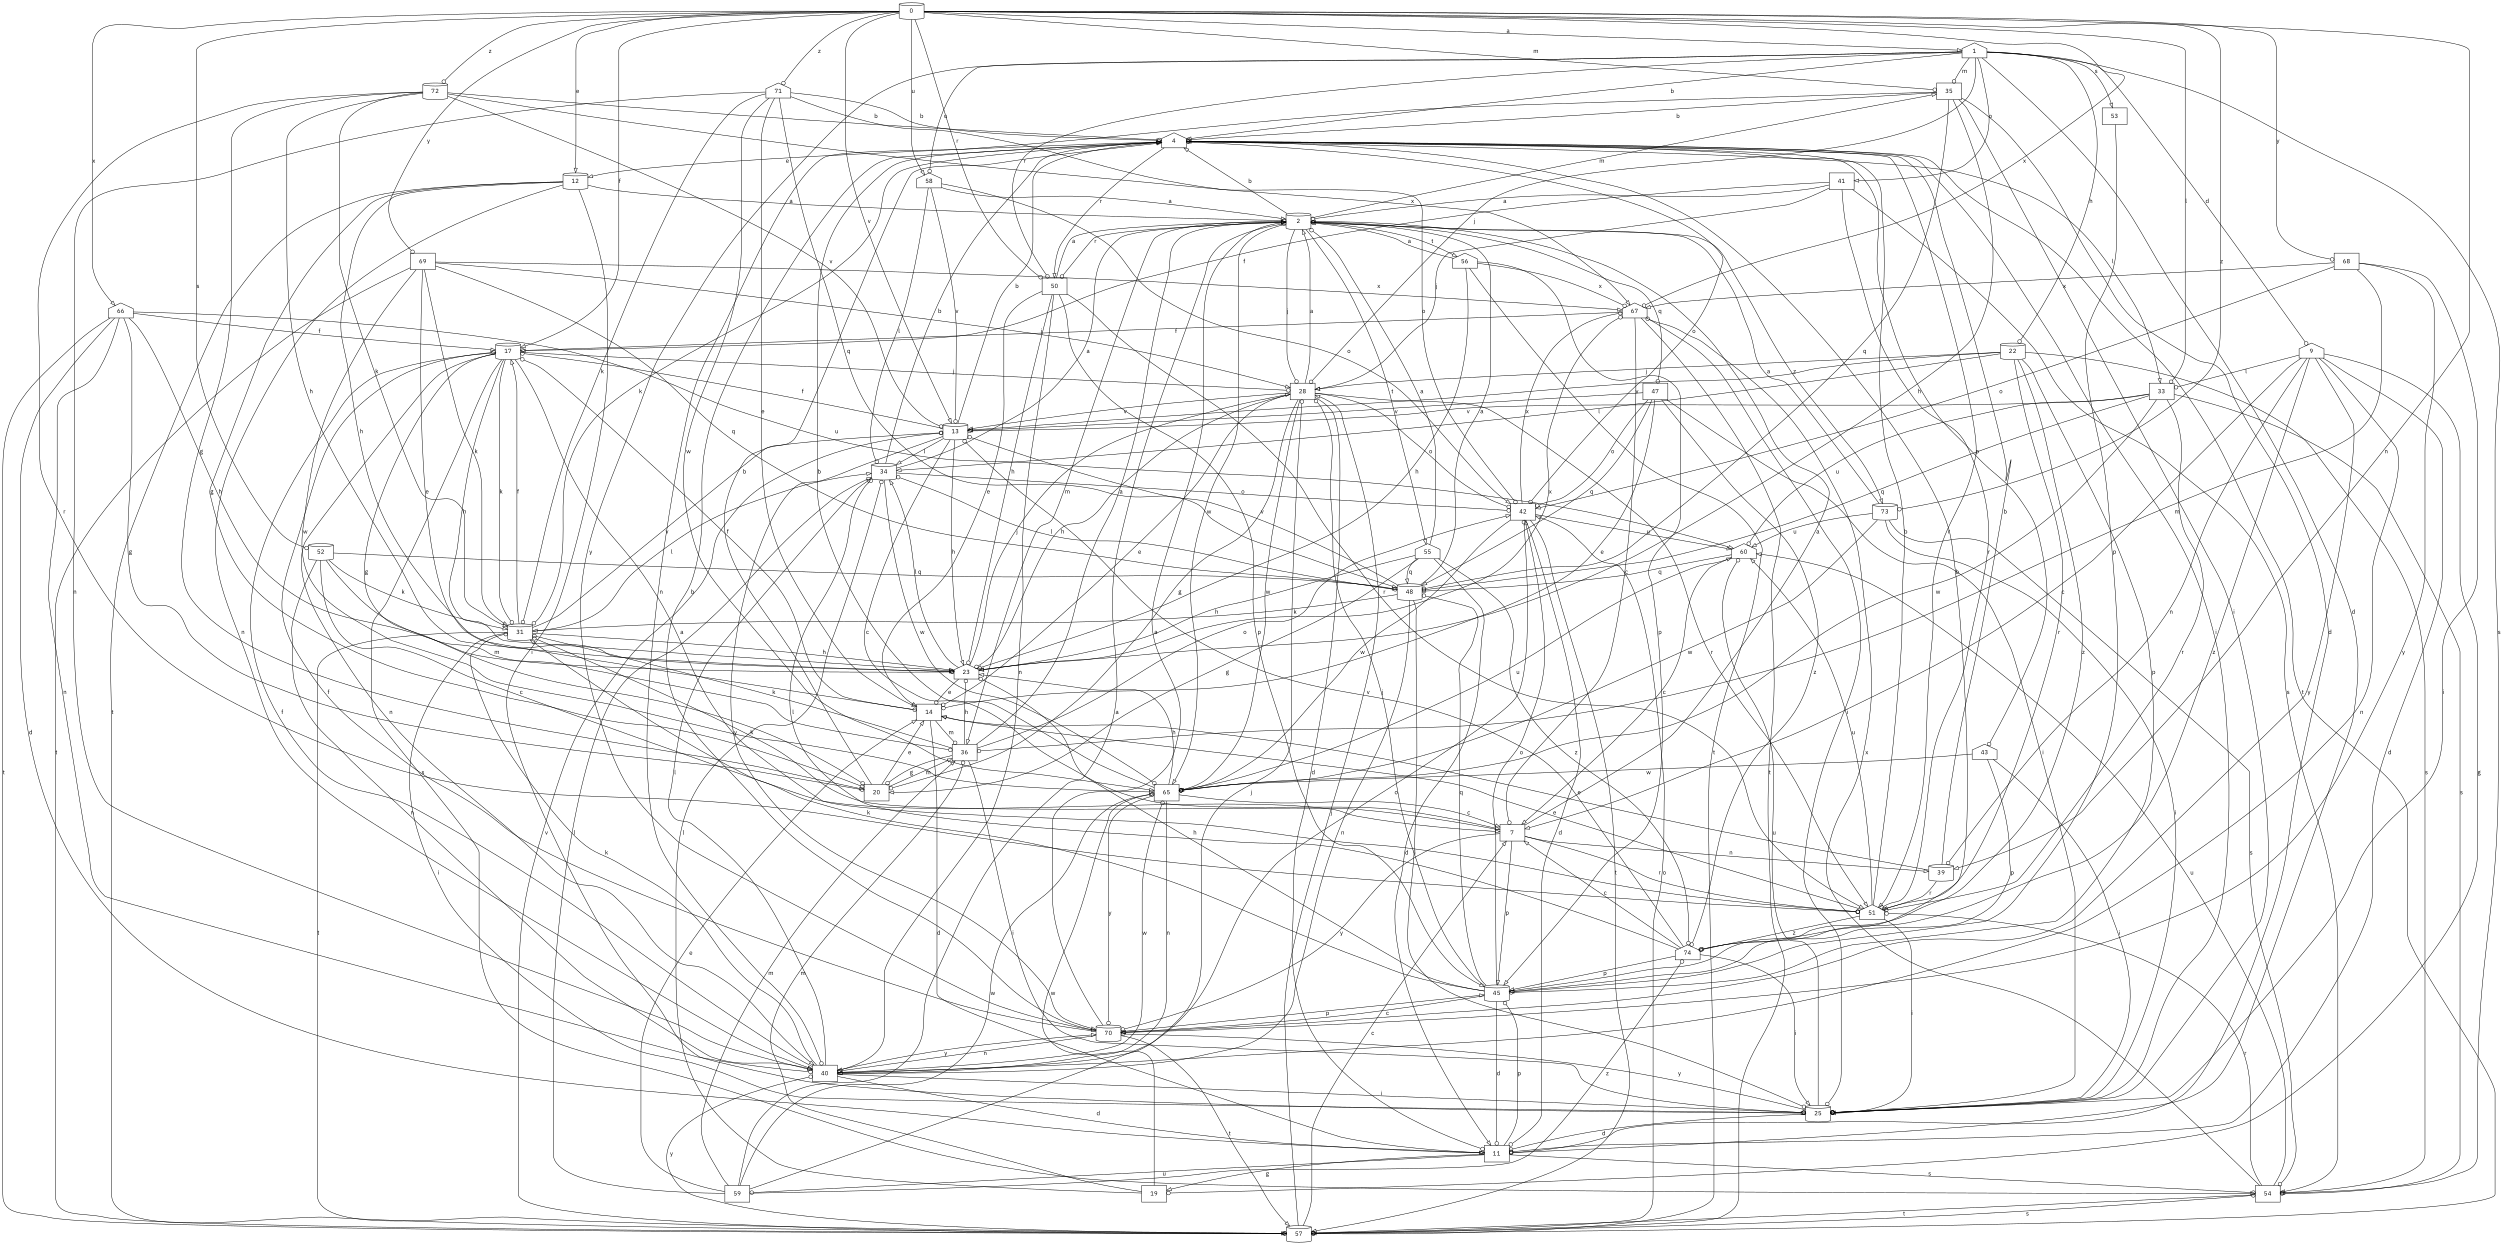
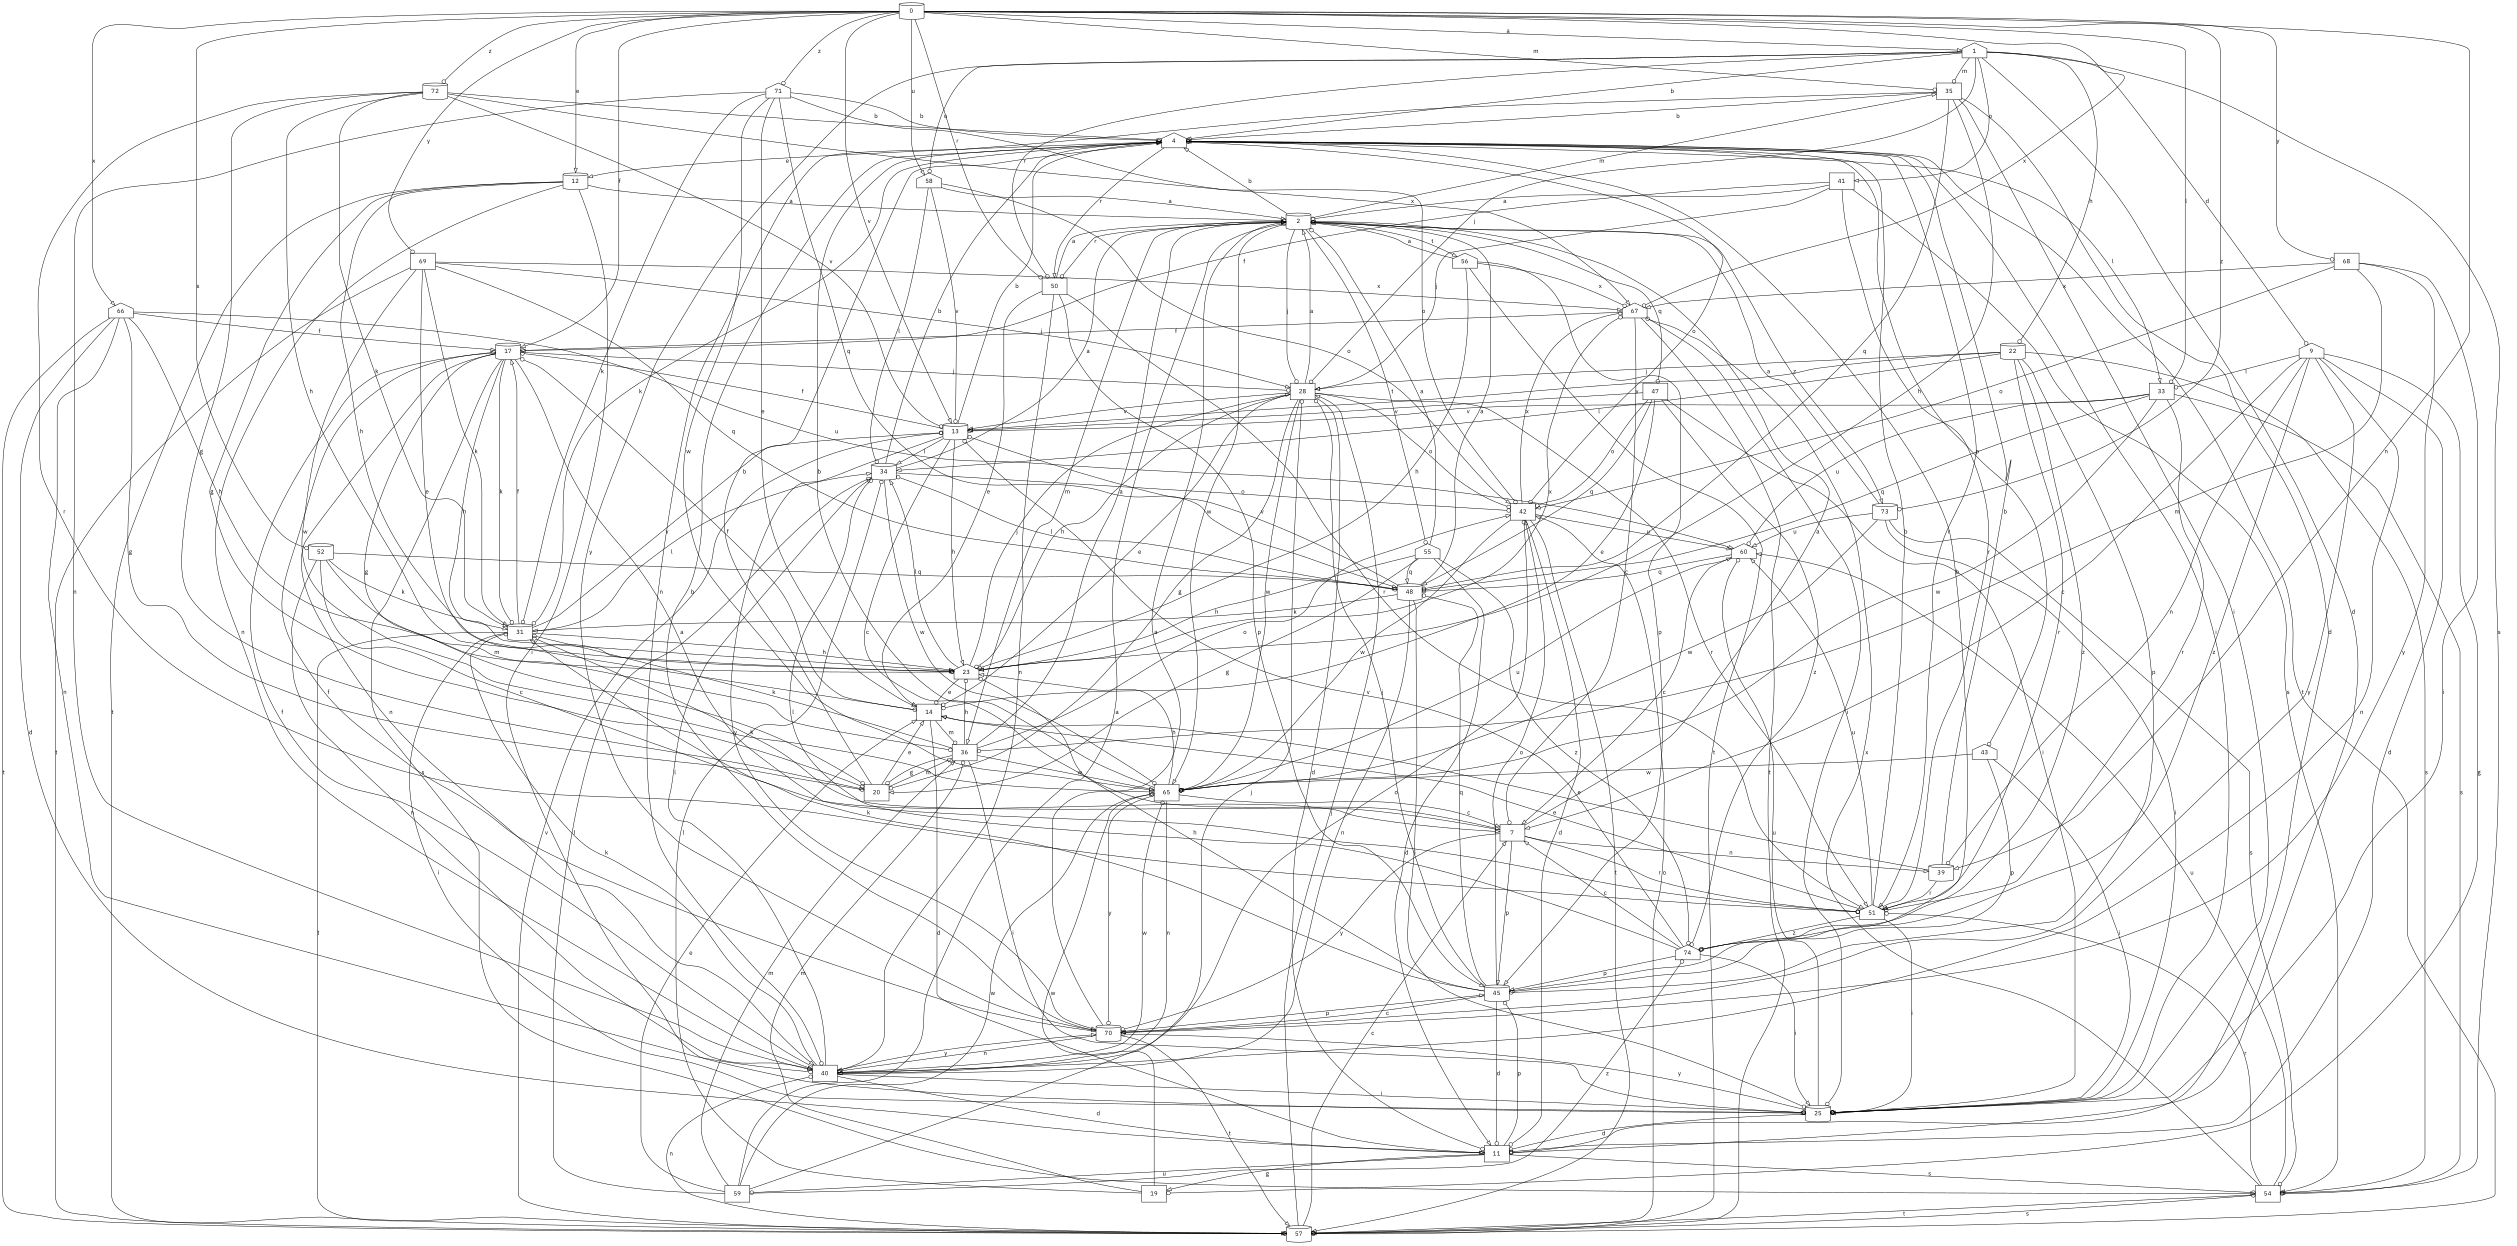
node "53": removed
edge "2" -> "55": arrowhead onormal -> odot
edge "50" -> "23": removed, label "h"
edge "22" -> "51": arrowhead odot -> onormal
edge "36" -> "65": added, label "w"
edge "57" -> "40": label "y" -> "n"
